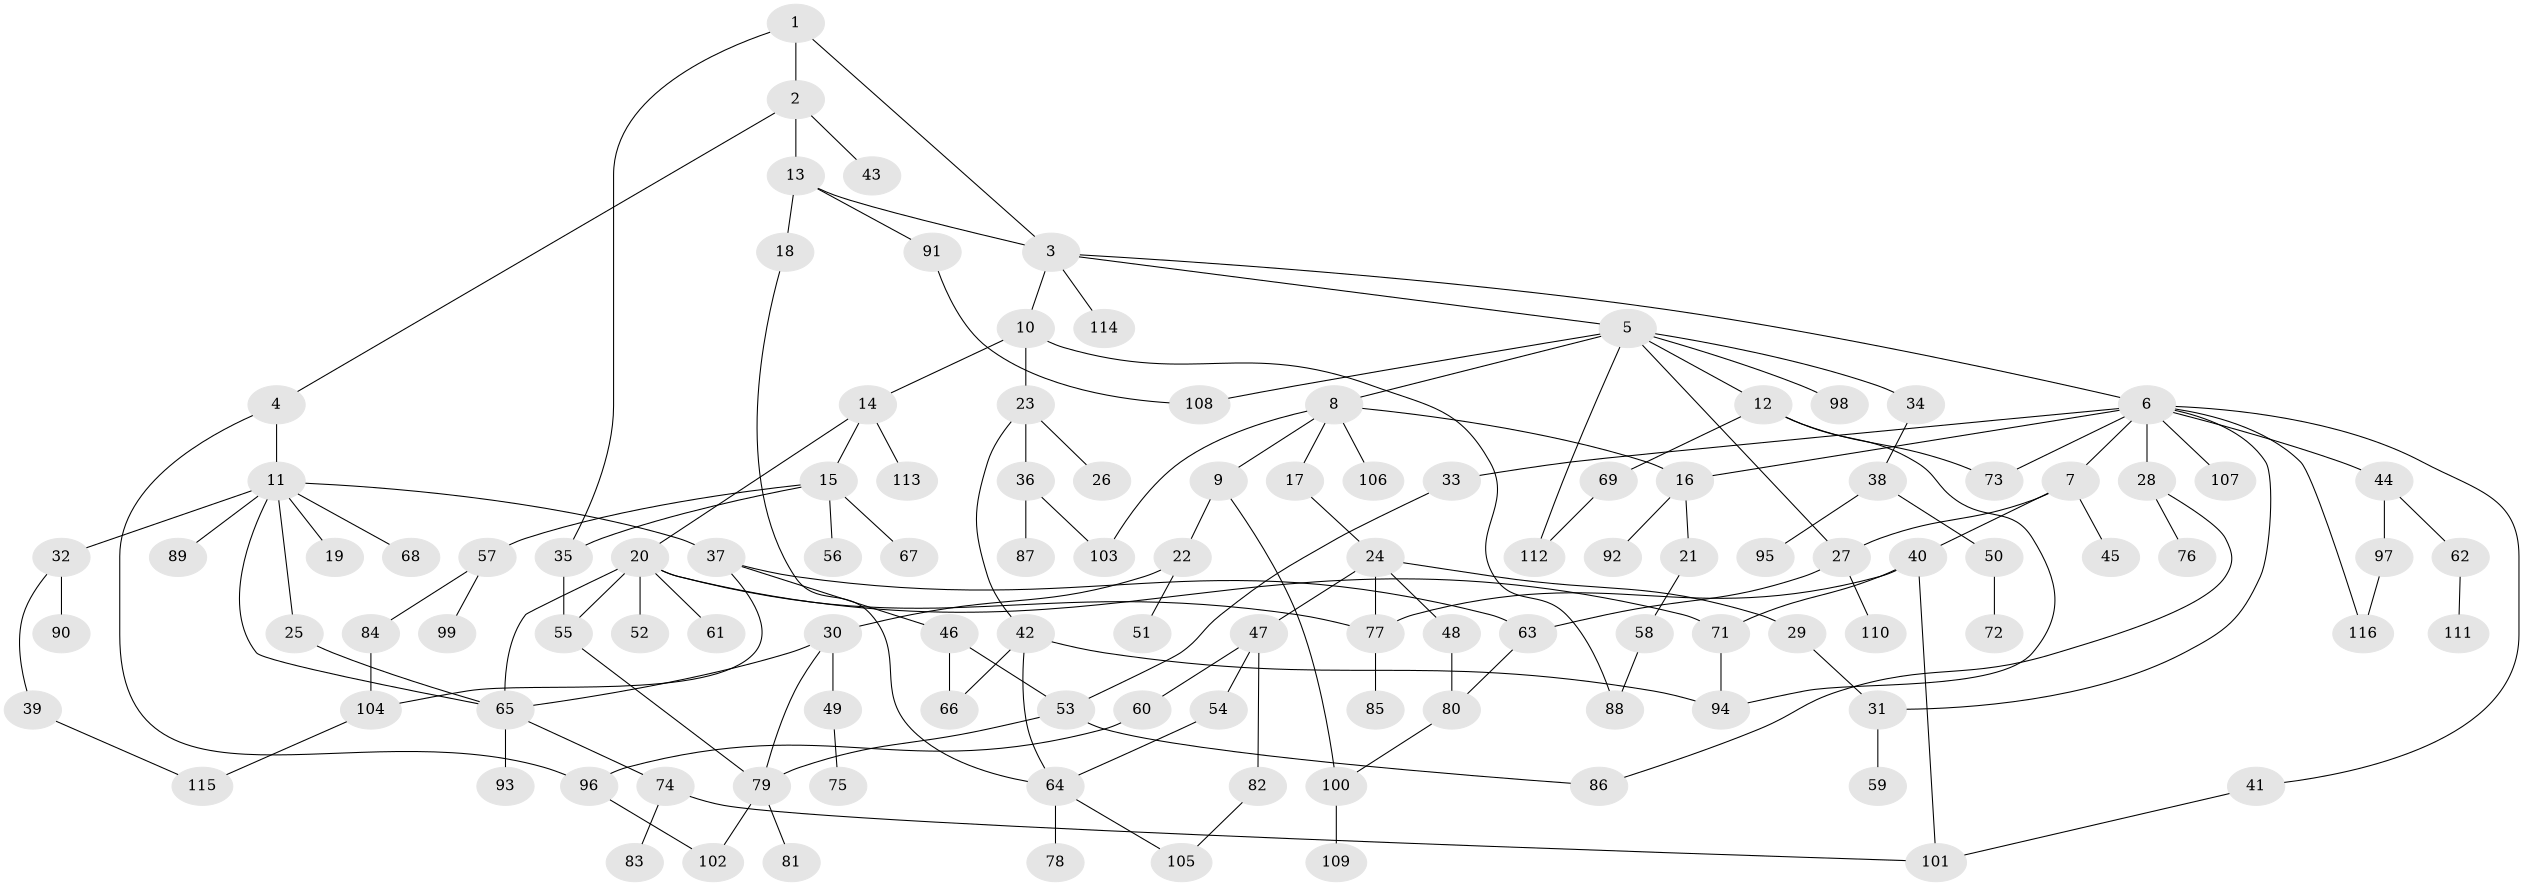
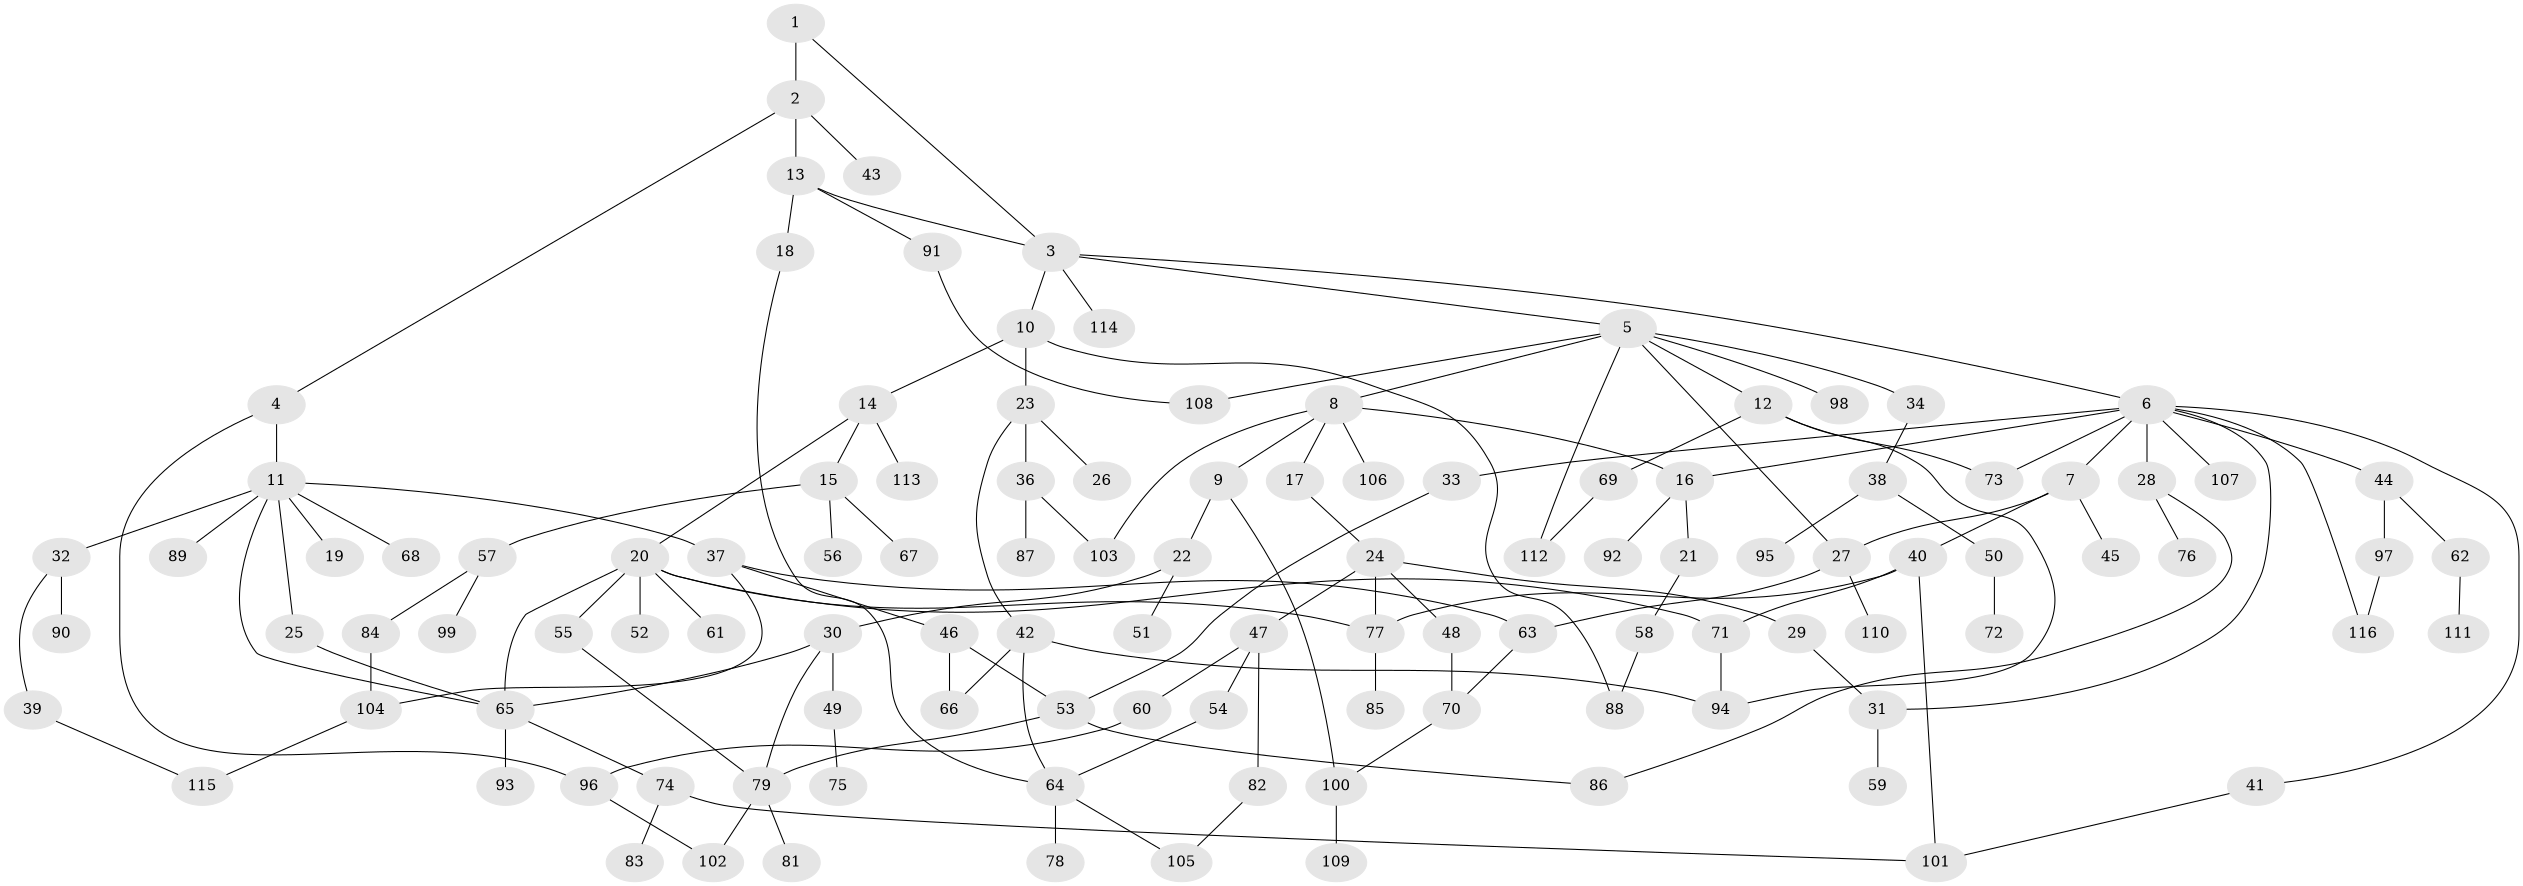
node "35": removed
node "80": label "80" -> "70"
